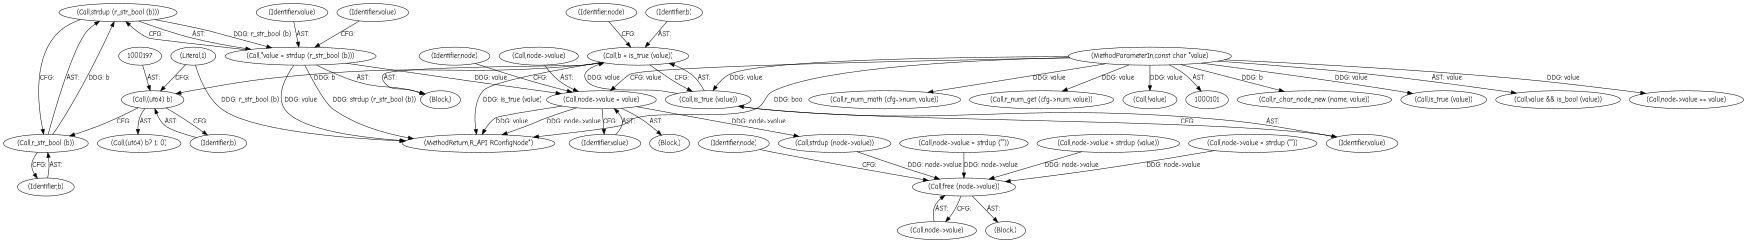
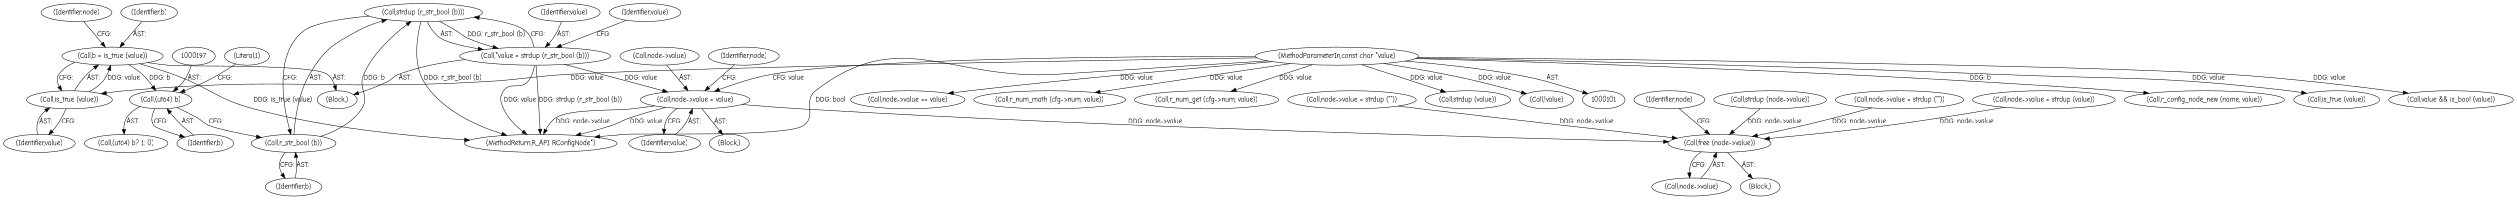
edge "(MethodParameterIn,const char *value)" -> "(Call,value && is_bool (value))": label "AST: value" -> "DDG: value"
node "(Call,r_char_node_new (name, value))": label "(Call,r_char_node_new (name, value))" -> "(Call,r_config_node_new (name, value))"
node "(Call,strdup (value))": added
edge "(Call,node->value = value)" -> "(Call,strdup (node->value))": now "(Call,node->value = value)" -> "(Call,free (node->value))"
edge "(Literal,1)" -> "(MethodReturn,R_API RConfigNode*)": now "(Call,strdup (r_str_bool (b)))" -> "(MethodReturn,R_API RConfigNode*)"
